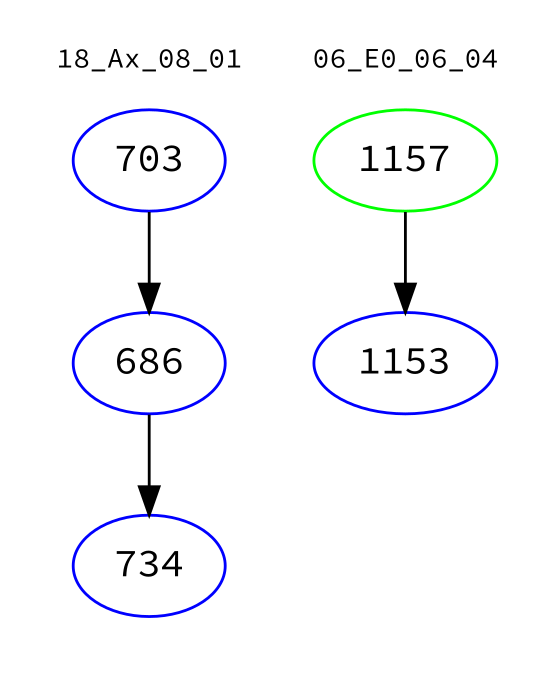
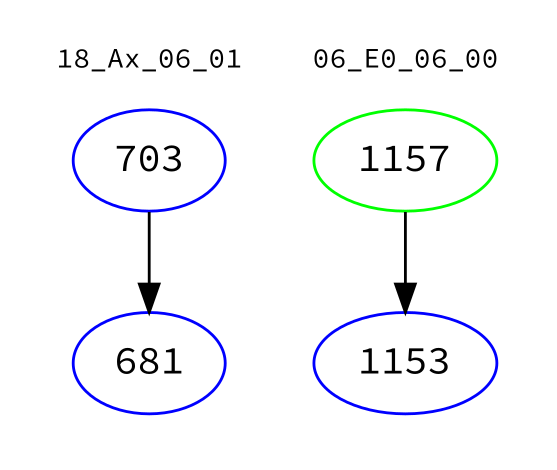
cluster "18_Ax_08_01": label "18_Ax_08_01" -> "18_Ax_06_01"
cluster "06_E0_06_04": label "06_E0_06_04" -> "06_E0_06_00"
node "686": label "686" -> "681"
node "734": removed
